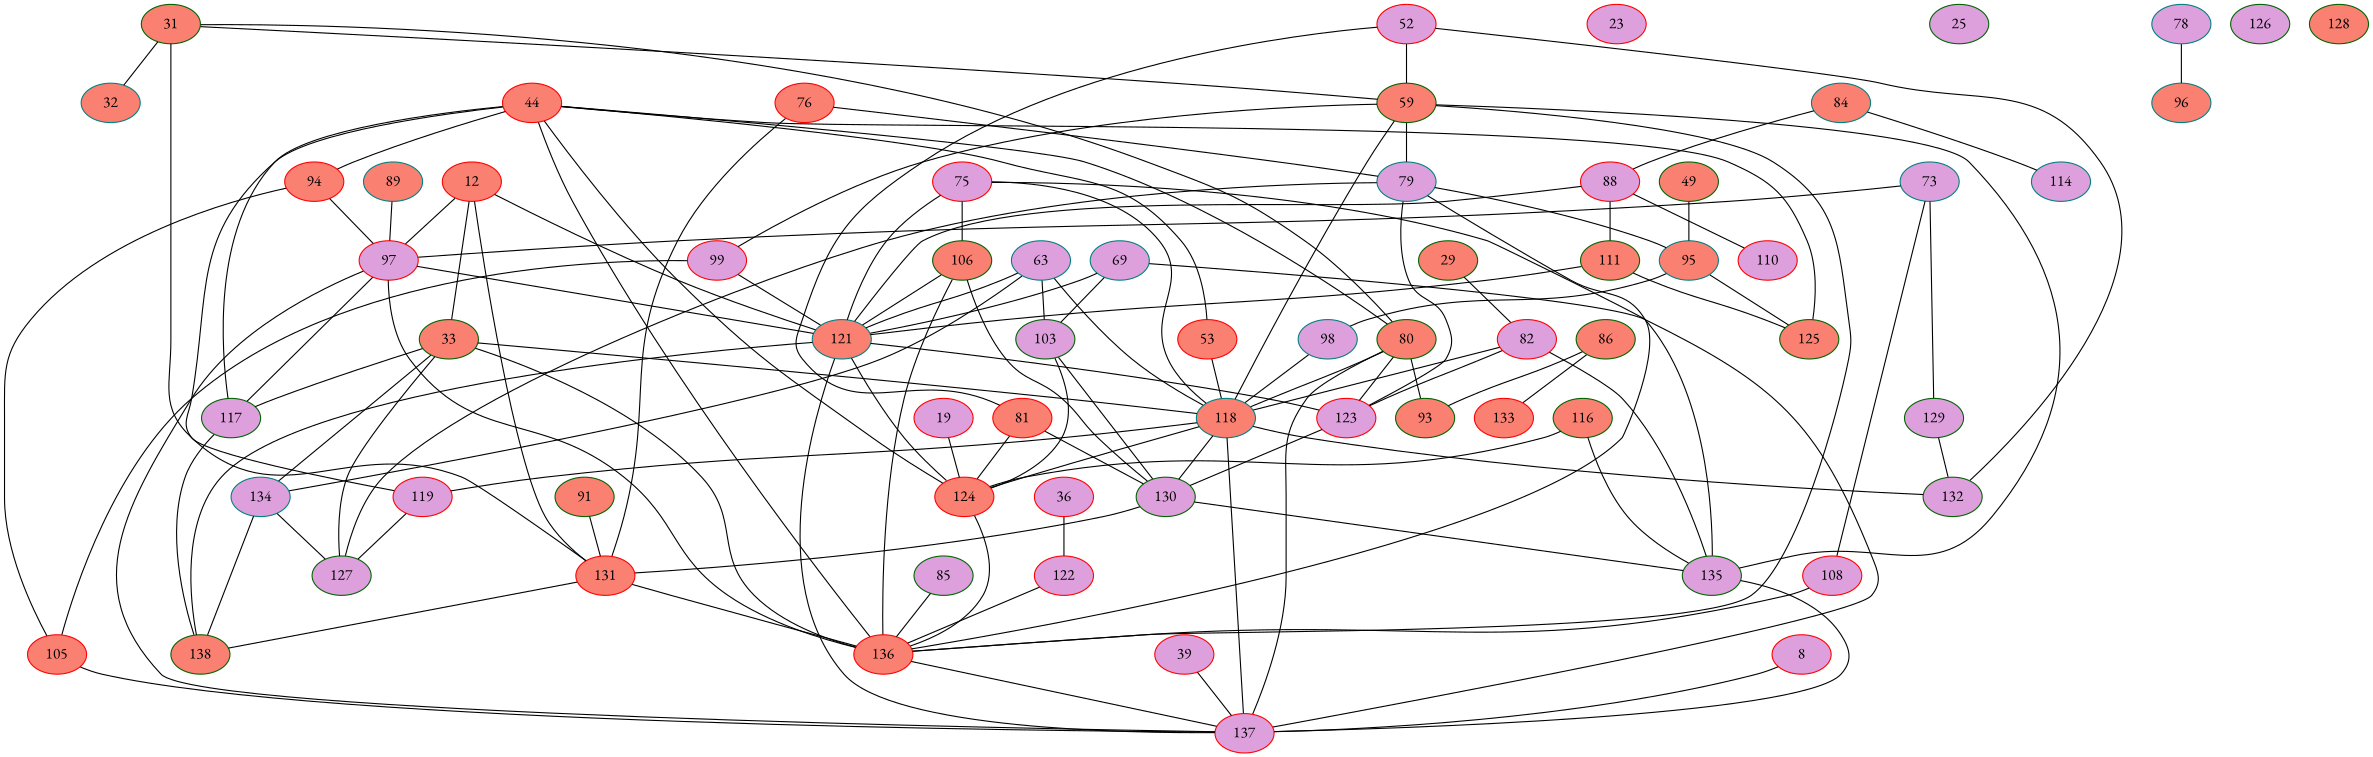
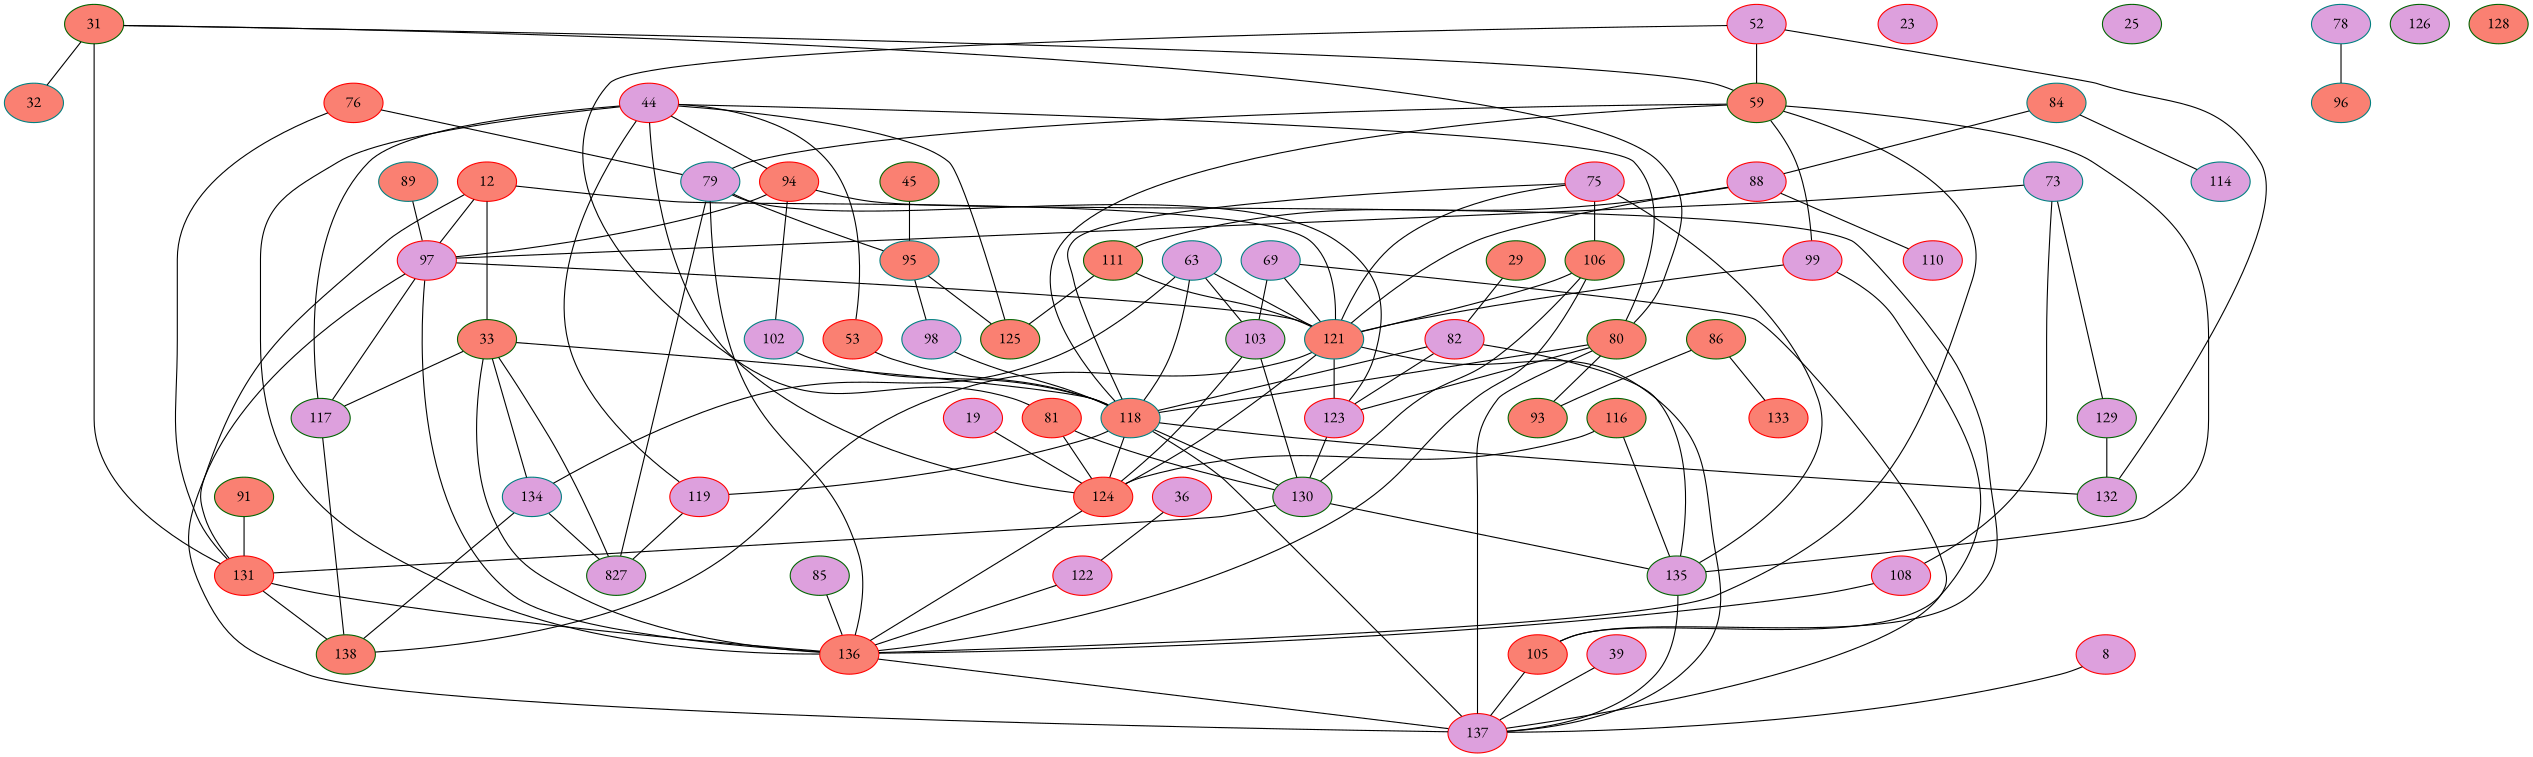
node "44": fillcolor salmon -> plum
node "49": label "49" -> "45"
node "102": added
node "127": label "127" -> "827"
